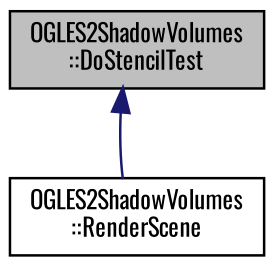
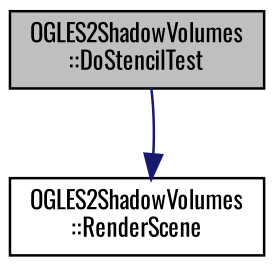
edge "OGLES2ShadowVolumes ::RenderScene" -> "OGLES2ShadowVolumes ::DoStencilTest": reversed
